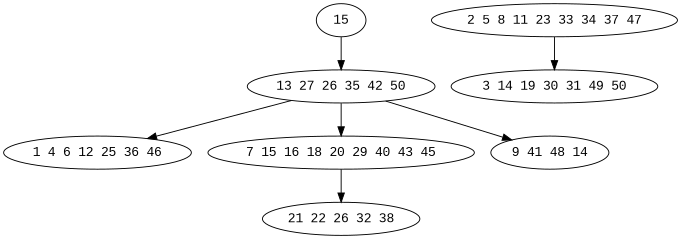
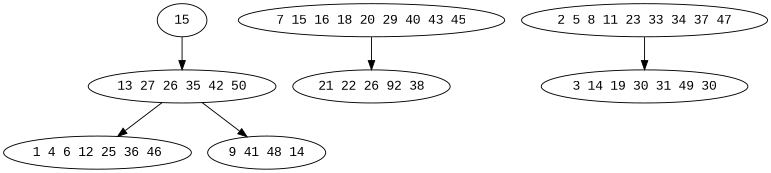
node "3 14 19 30 31 49 50": label "3 14 19 30 31 49 50" -> "3 14 19 30 31 49 30"
edge "13 27 26 35 42 50" -> "7 15 16 18 20 29 40 43 45": removed
node "21 22 26 32 38": label "21 22 26 32 38" -> "21 22 26 92 38"
